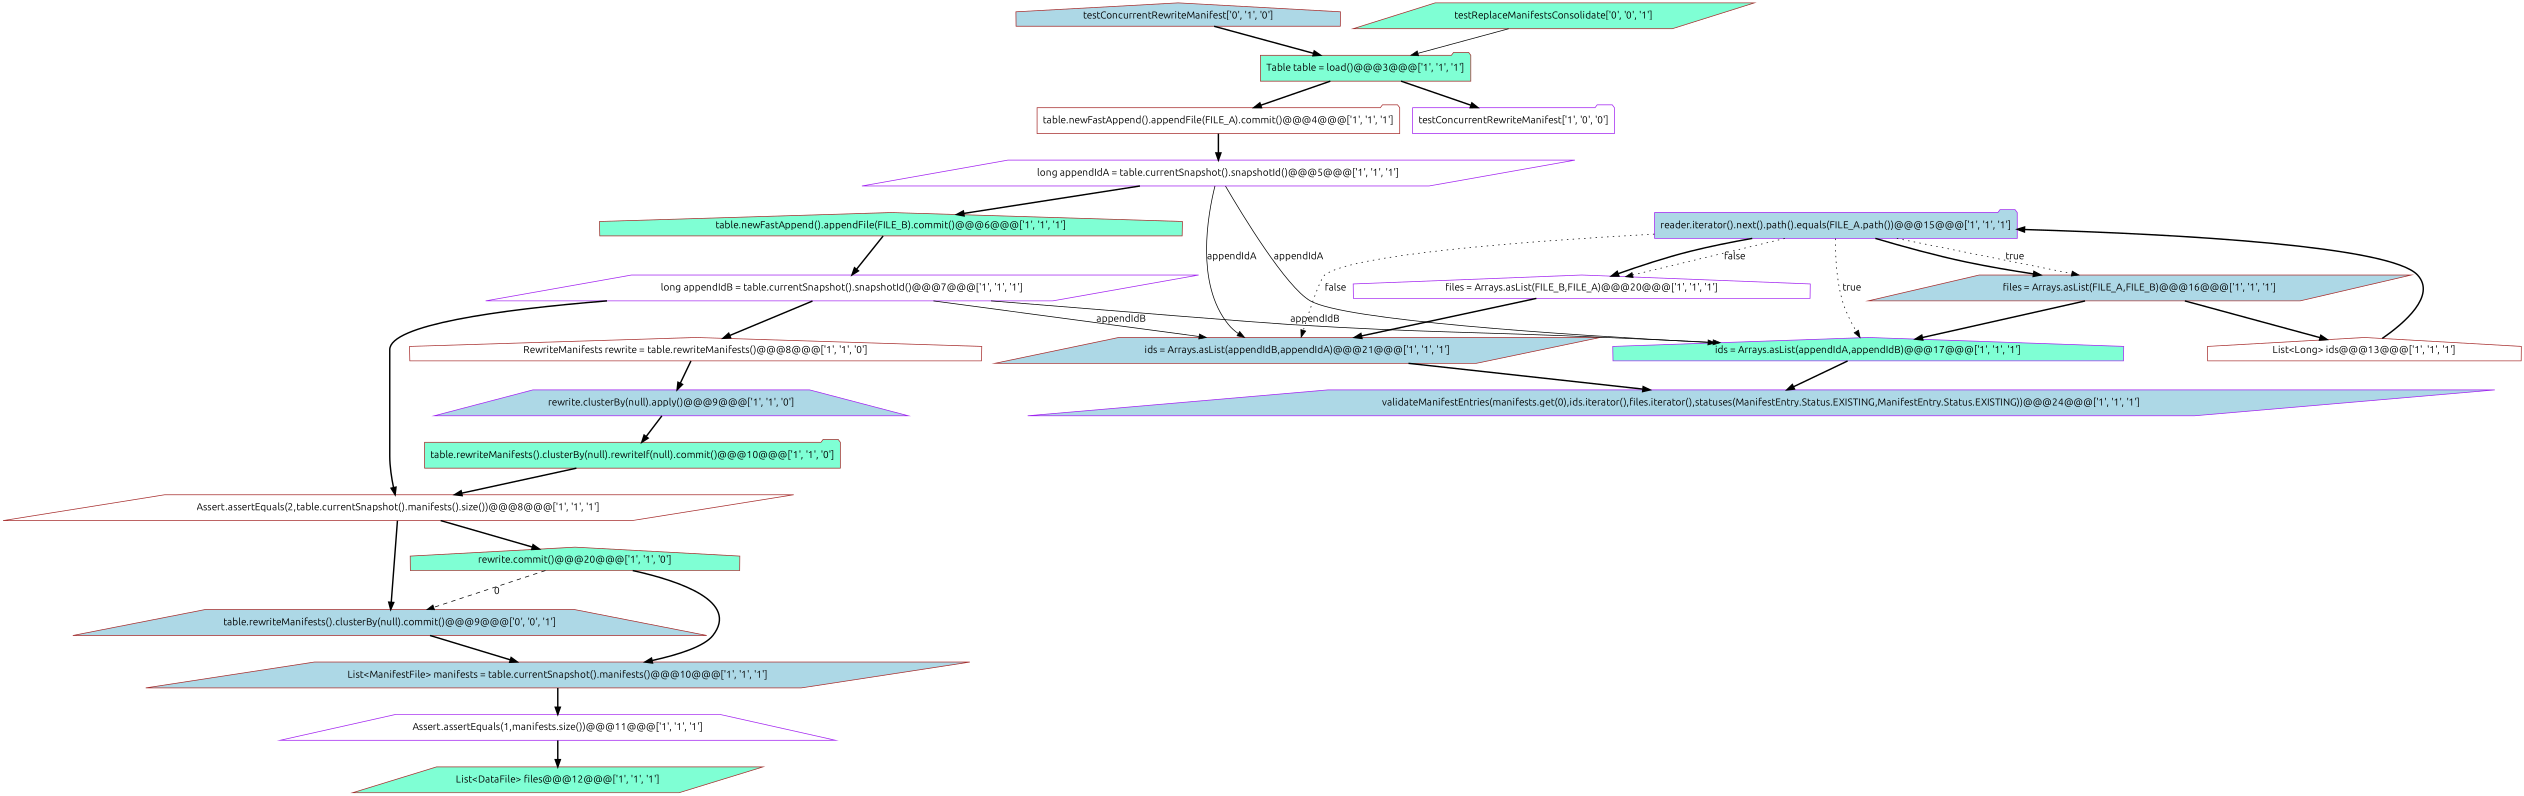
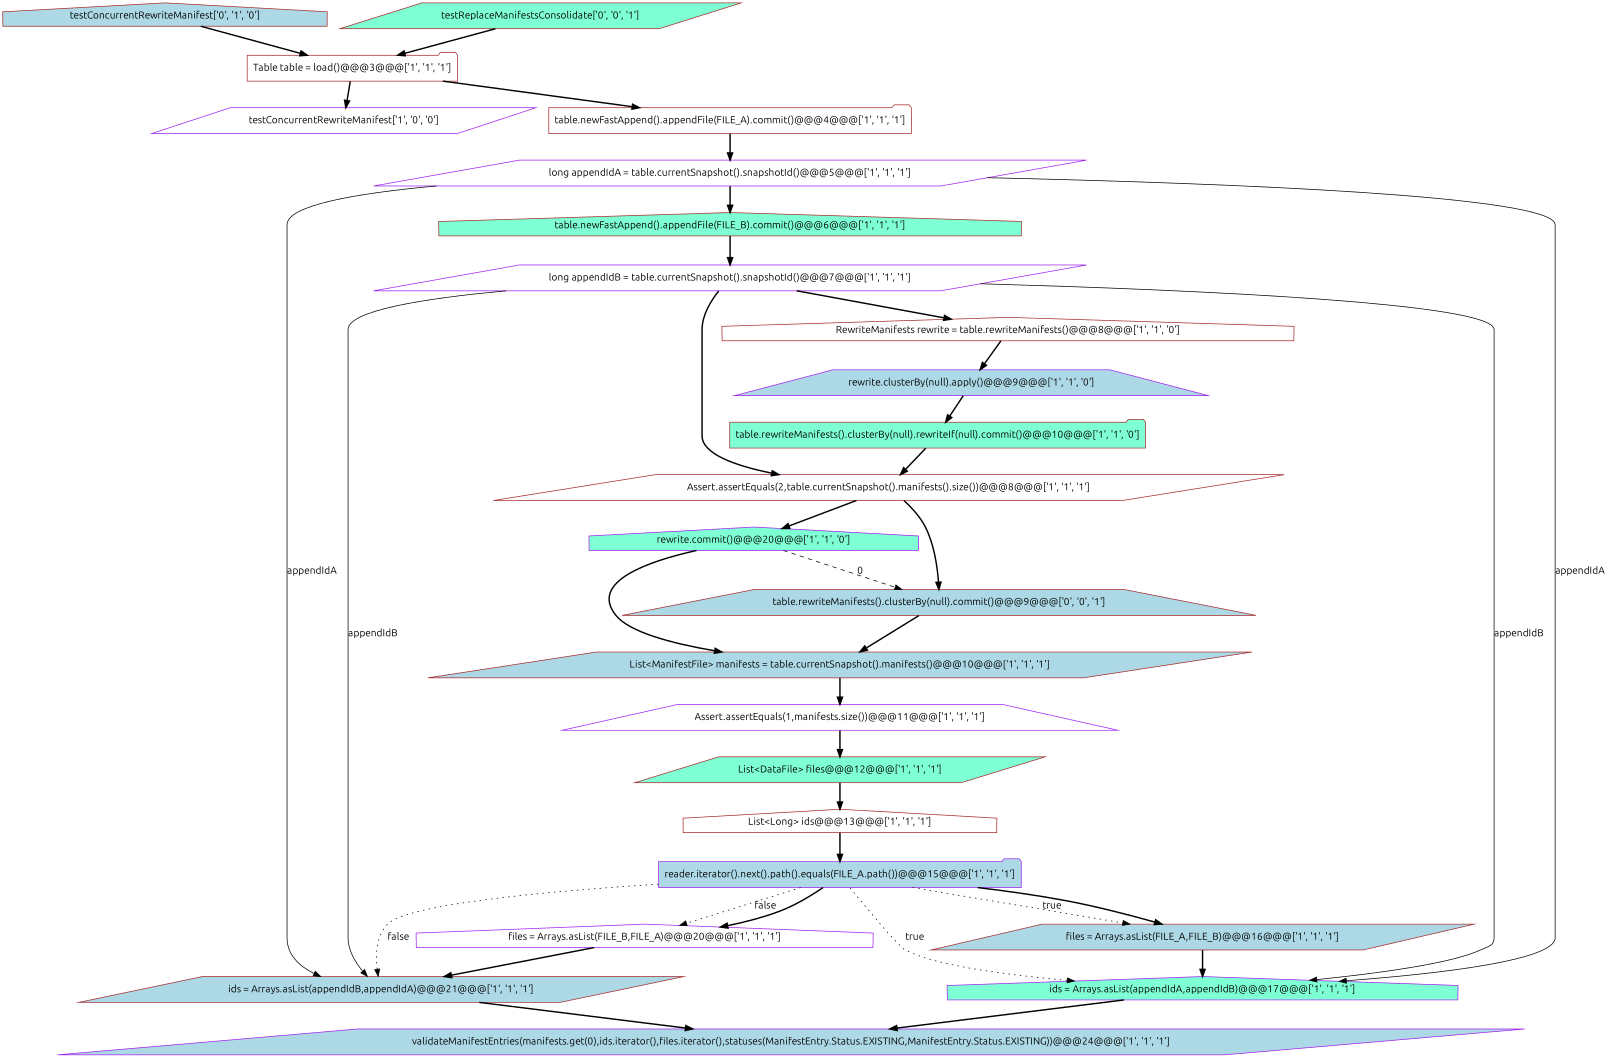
edge "testReplaceManifestsConsolidate['0', '0', '1']" -> "Table table = load()@@@3@@@['1', '1', '1']": style solid -> bold
node "Table table = load()@@@3@@@['1', '1', '1']": fillcolor aquamarine -> white
node "testConcurrentRewriteManifest['1', '0', '0']": shape folder -> parallelogram
edge "files = Arrays.asList(FILE_A,FILE_B)@@@16@@@['1', '1', '1']" -> "List<Long> ids@@@13@@@['1', '1', '1']": now "List<DataFile> files@@@12@@@['1', '1', '1']" -> "List<Long> ids@@@13@@@['1', '1', '1']"
node "rewrite.commit()@@@20@@@['1', '1', '0']": color brown -> purple
